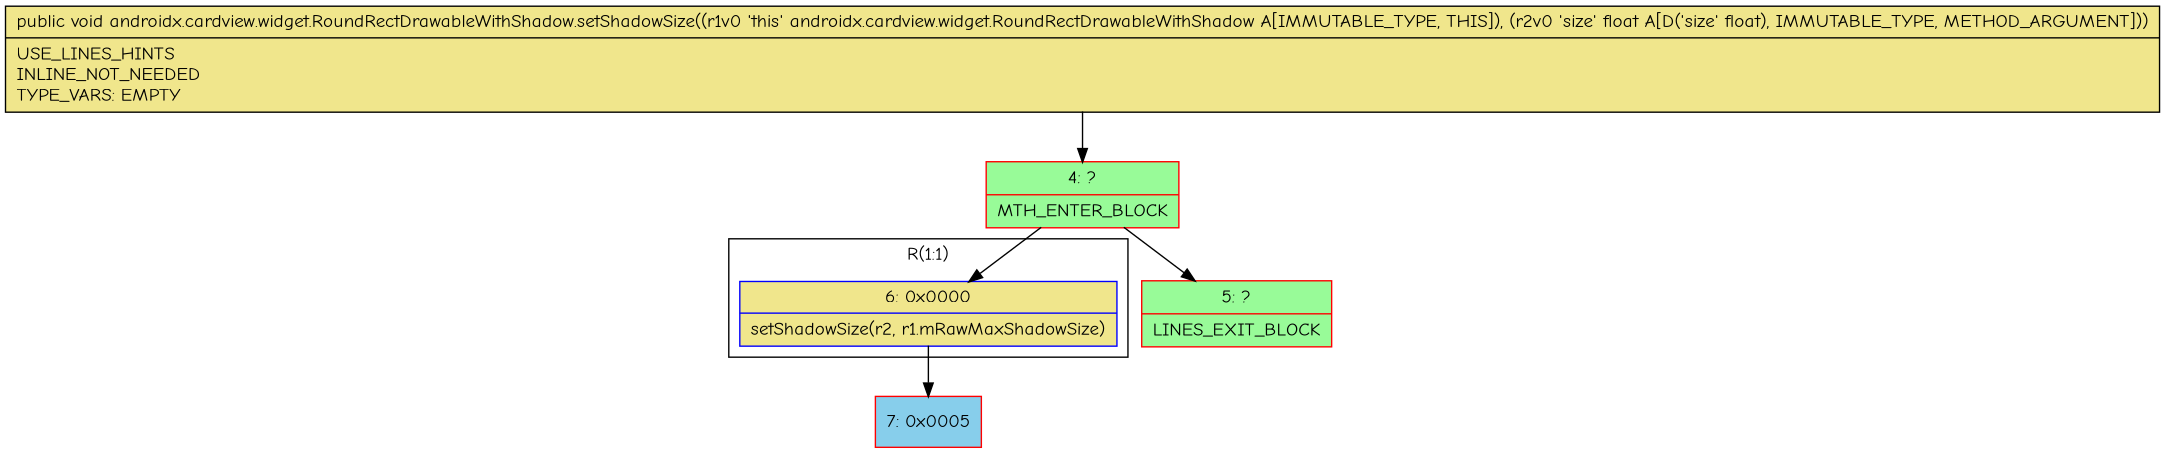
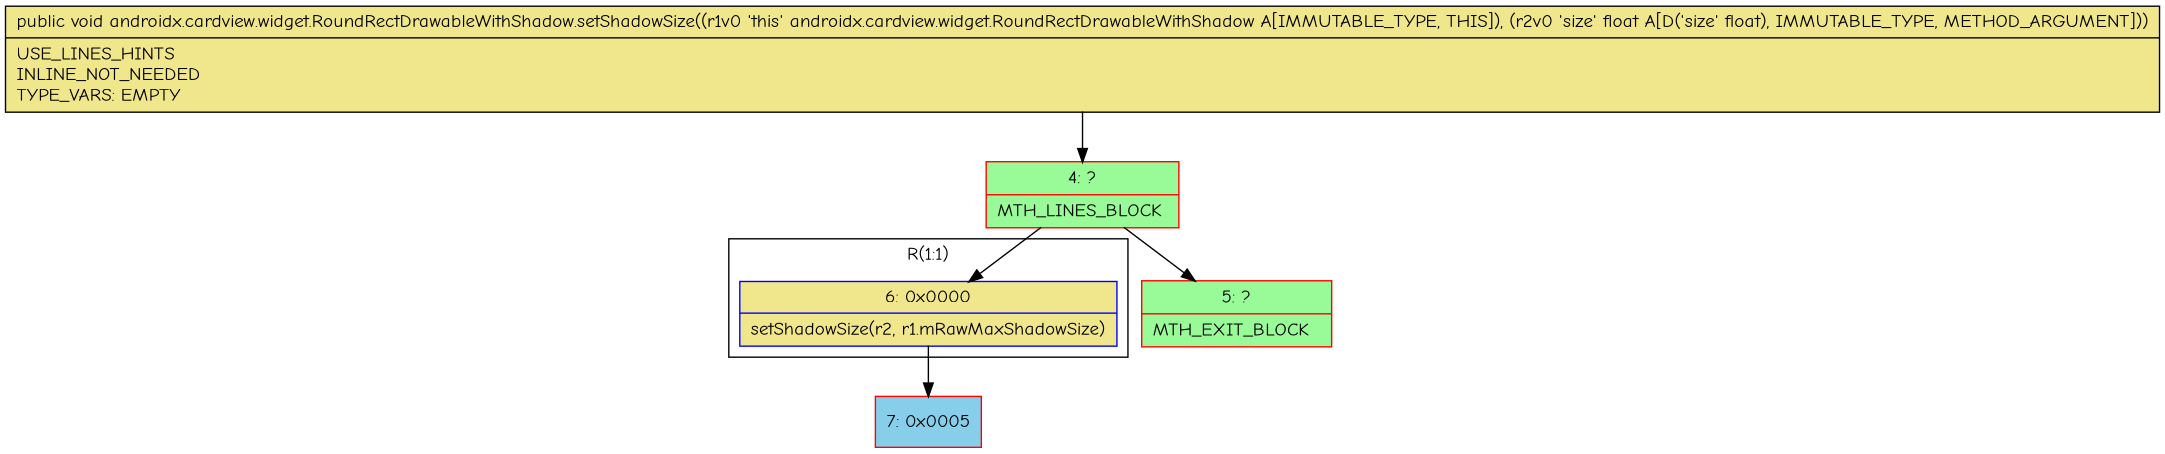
node "4: ?": text "MTH_ENTER_BLOCK" -> "MTH_LINES_BLOCK"
node "5: ?": text "LINES_EXIT_BLOCK" -> "MTH_EXIT_BLOCK"
